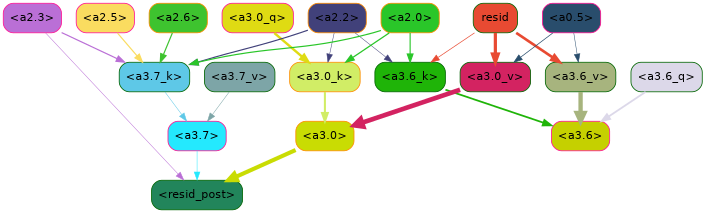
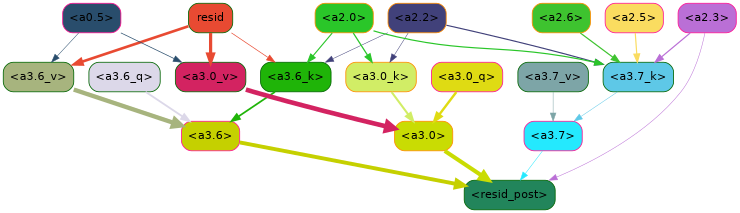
edge "<a3.0_q>" -> "<a3.0_k>": now "<a3.0_q>" -> "<a3.0>"
edge "<a3.6>" -> "<resid_post>": added
